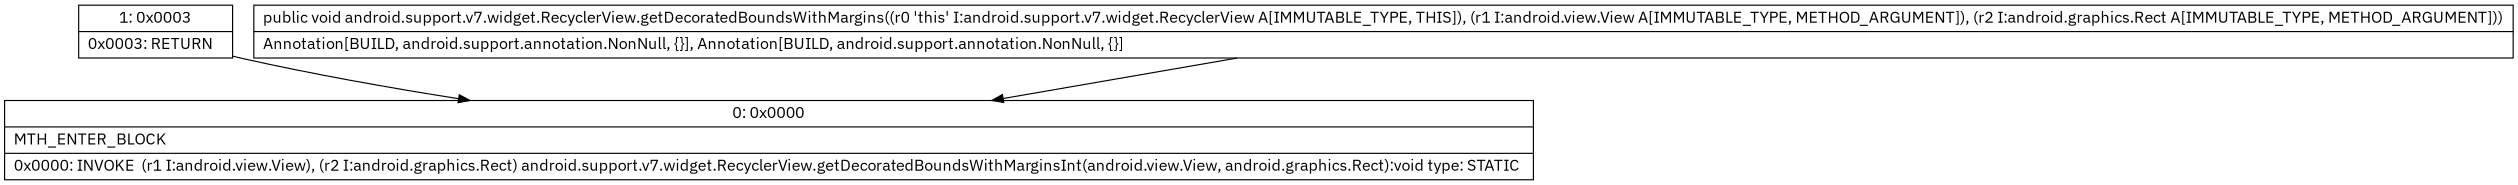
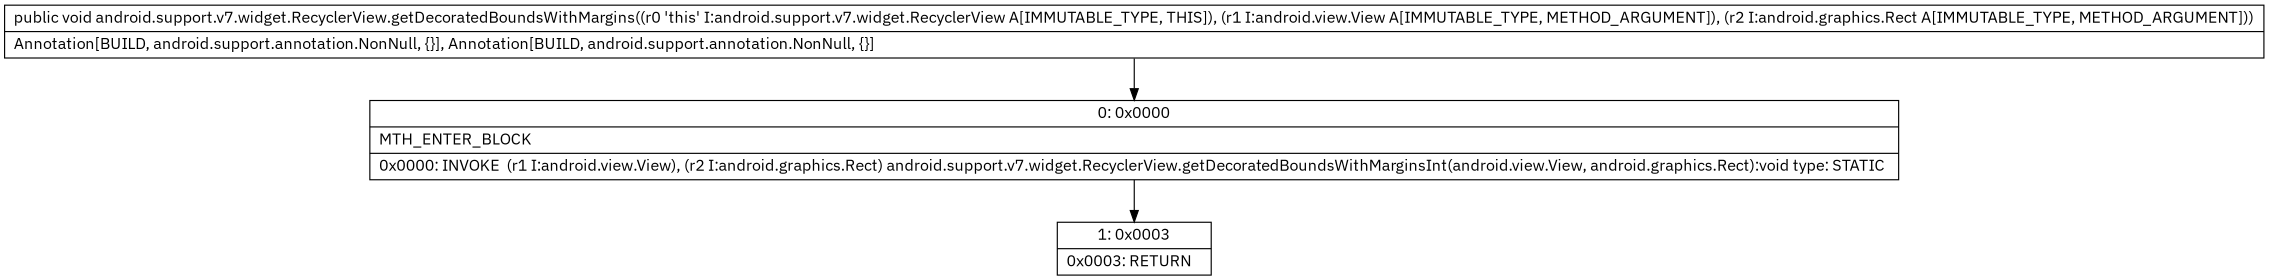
edge "1: 0x0003" -> "0: 0x0000": reversed
